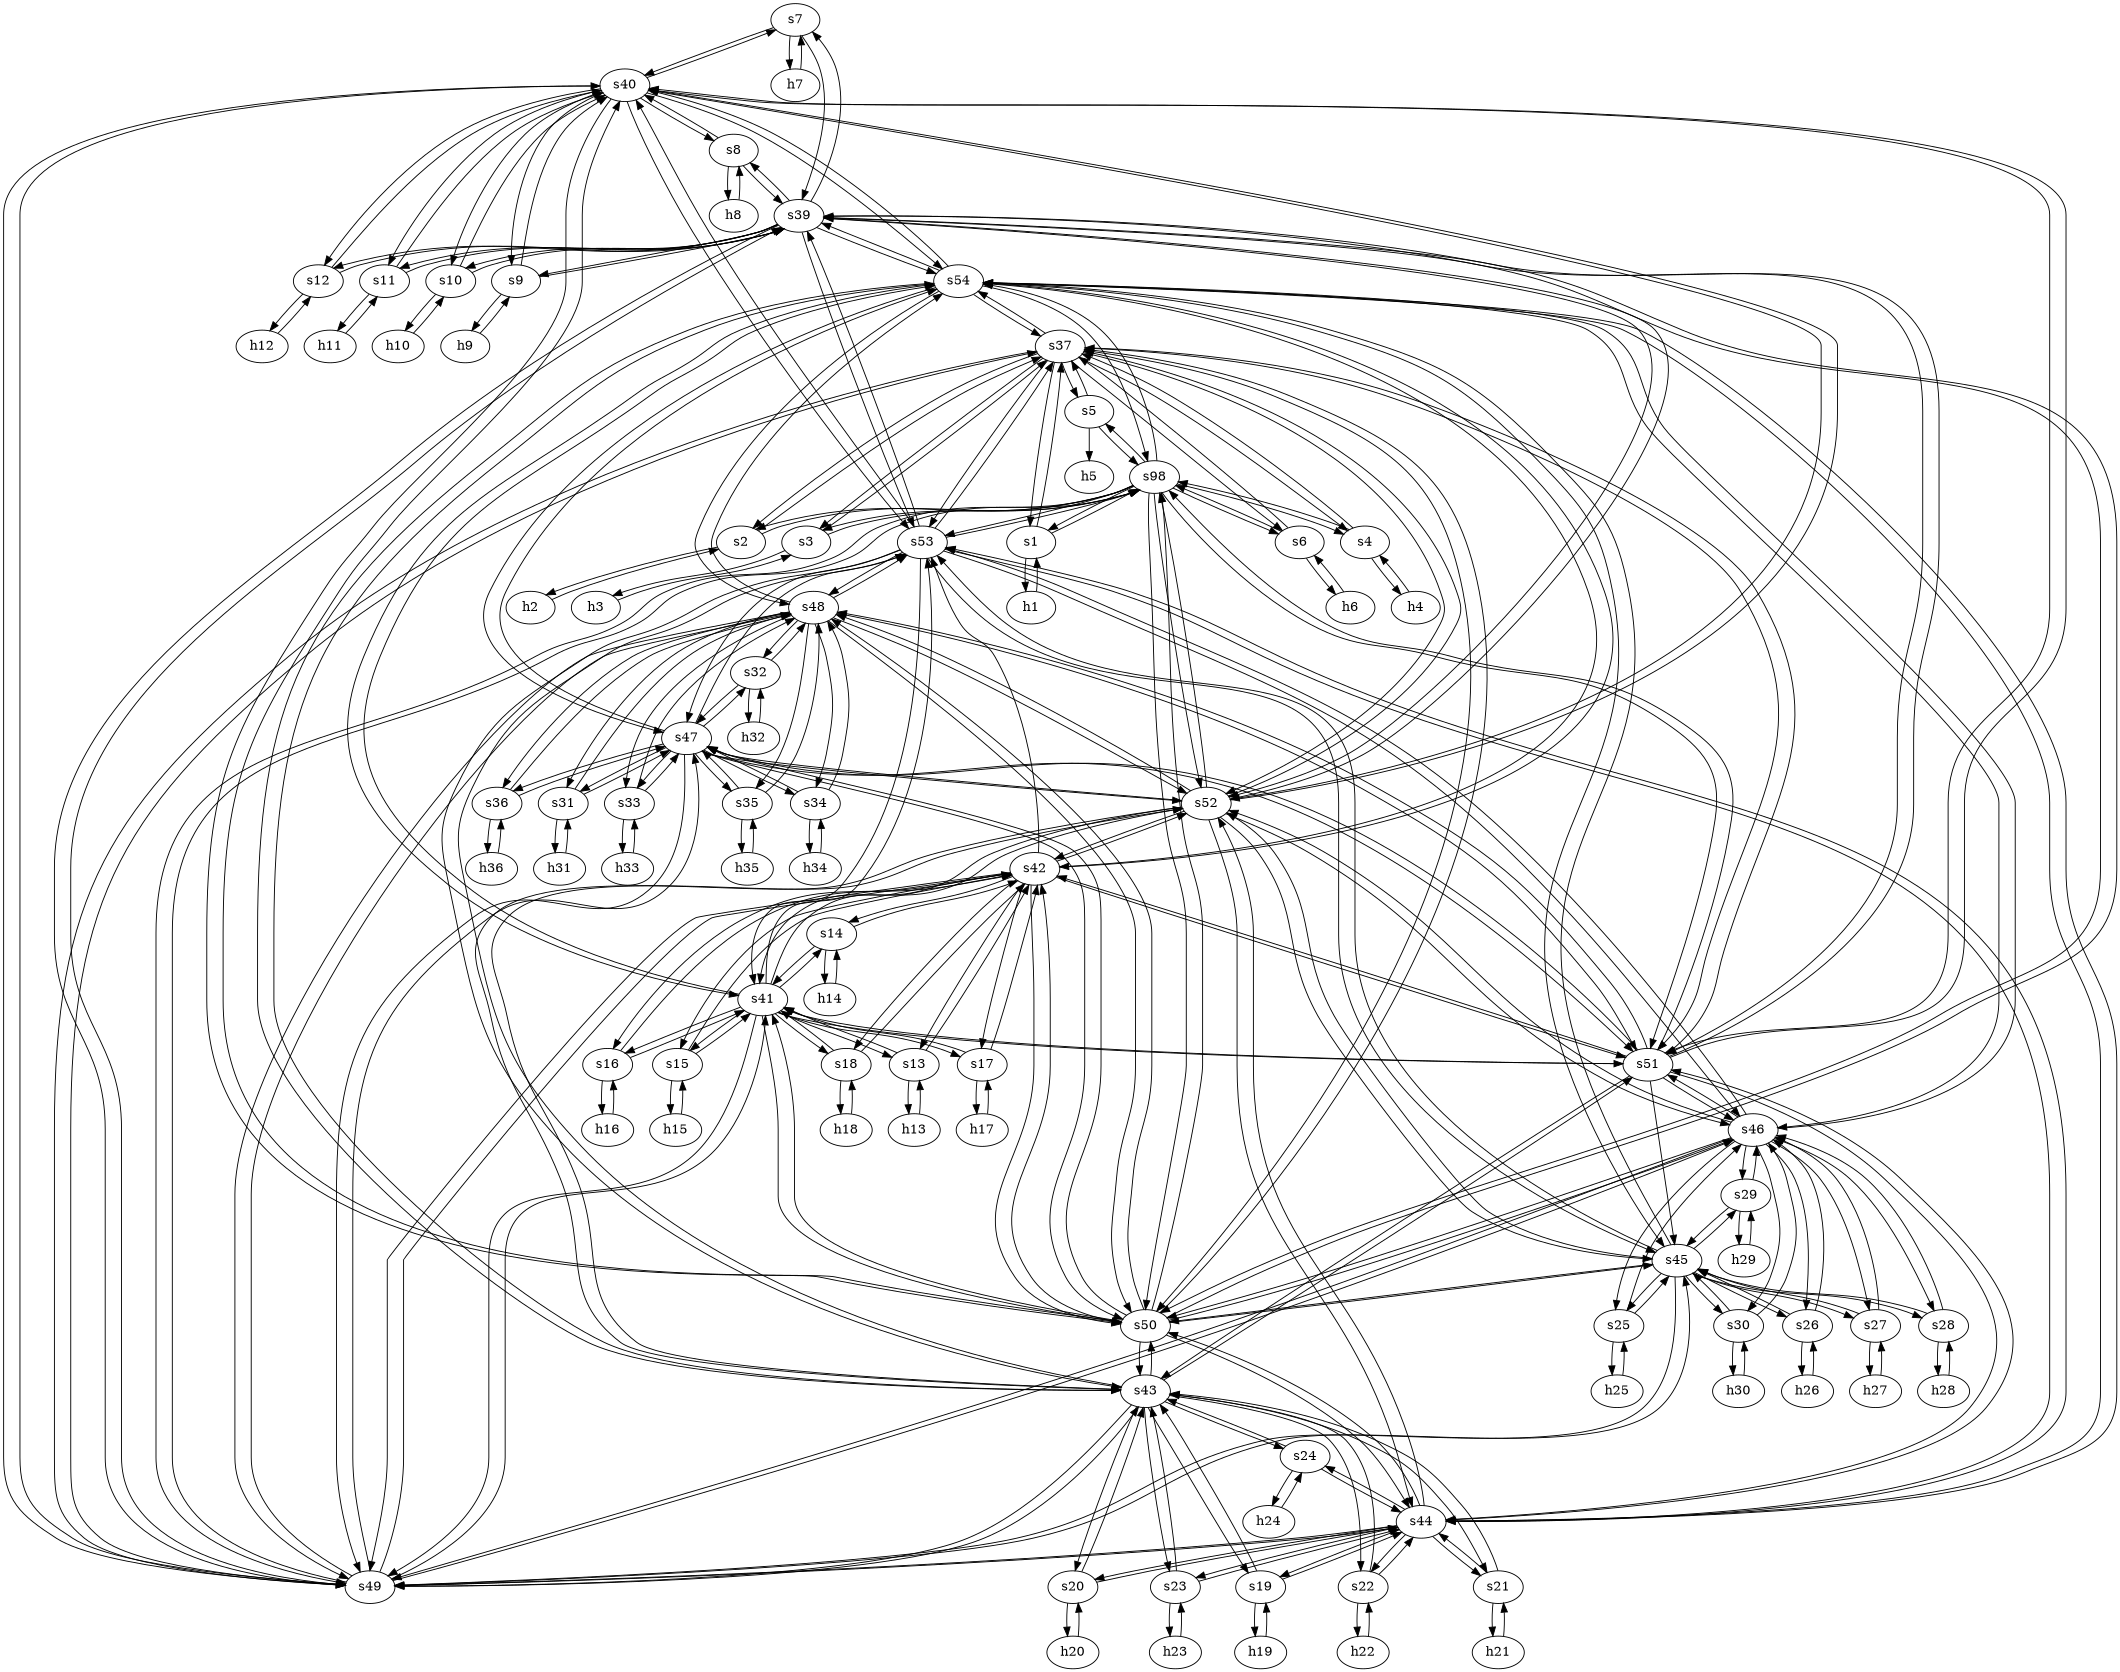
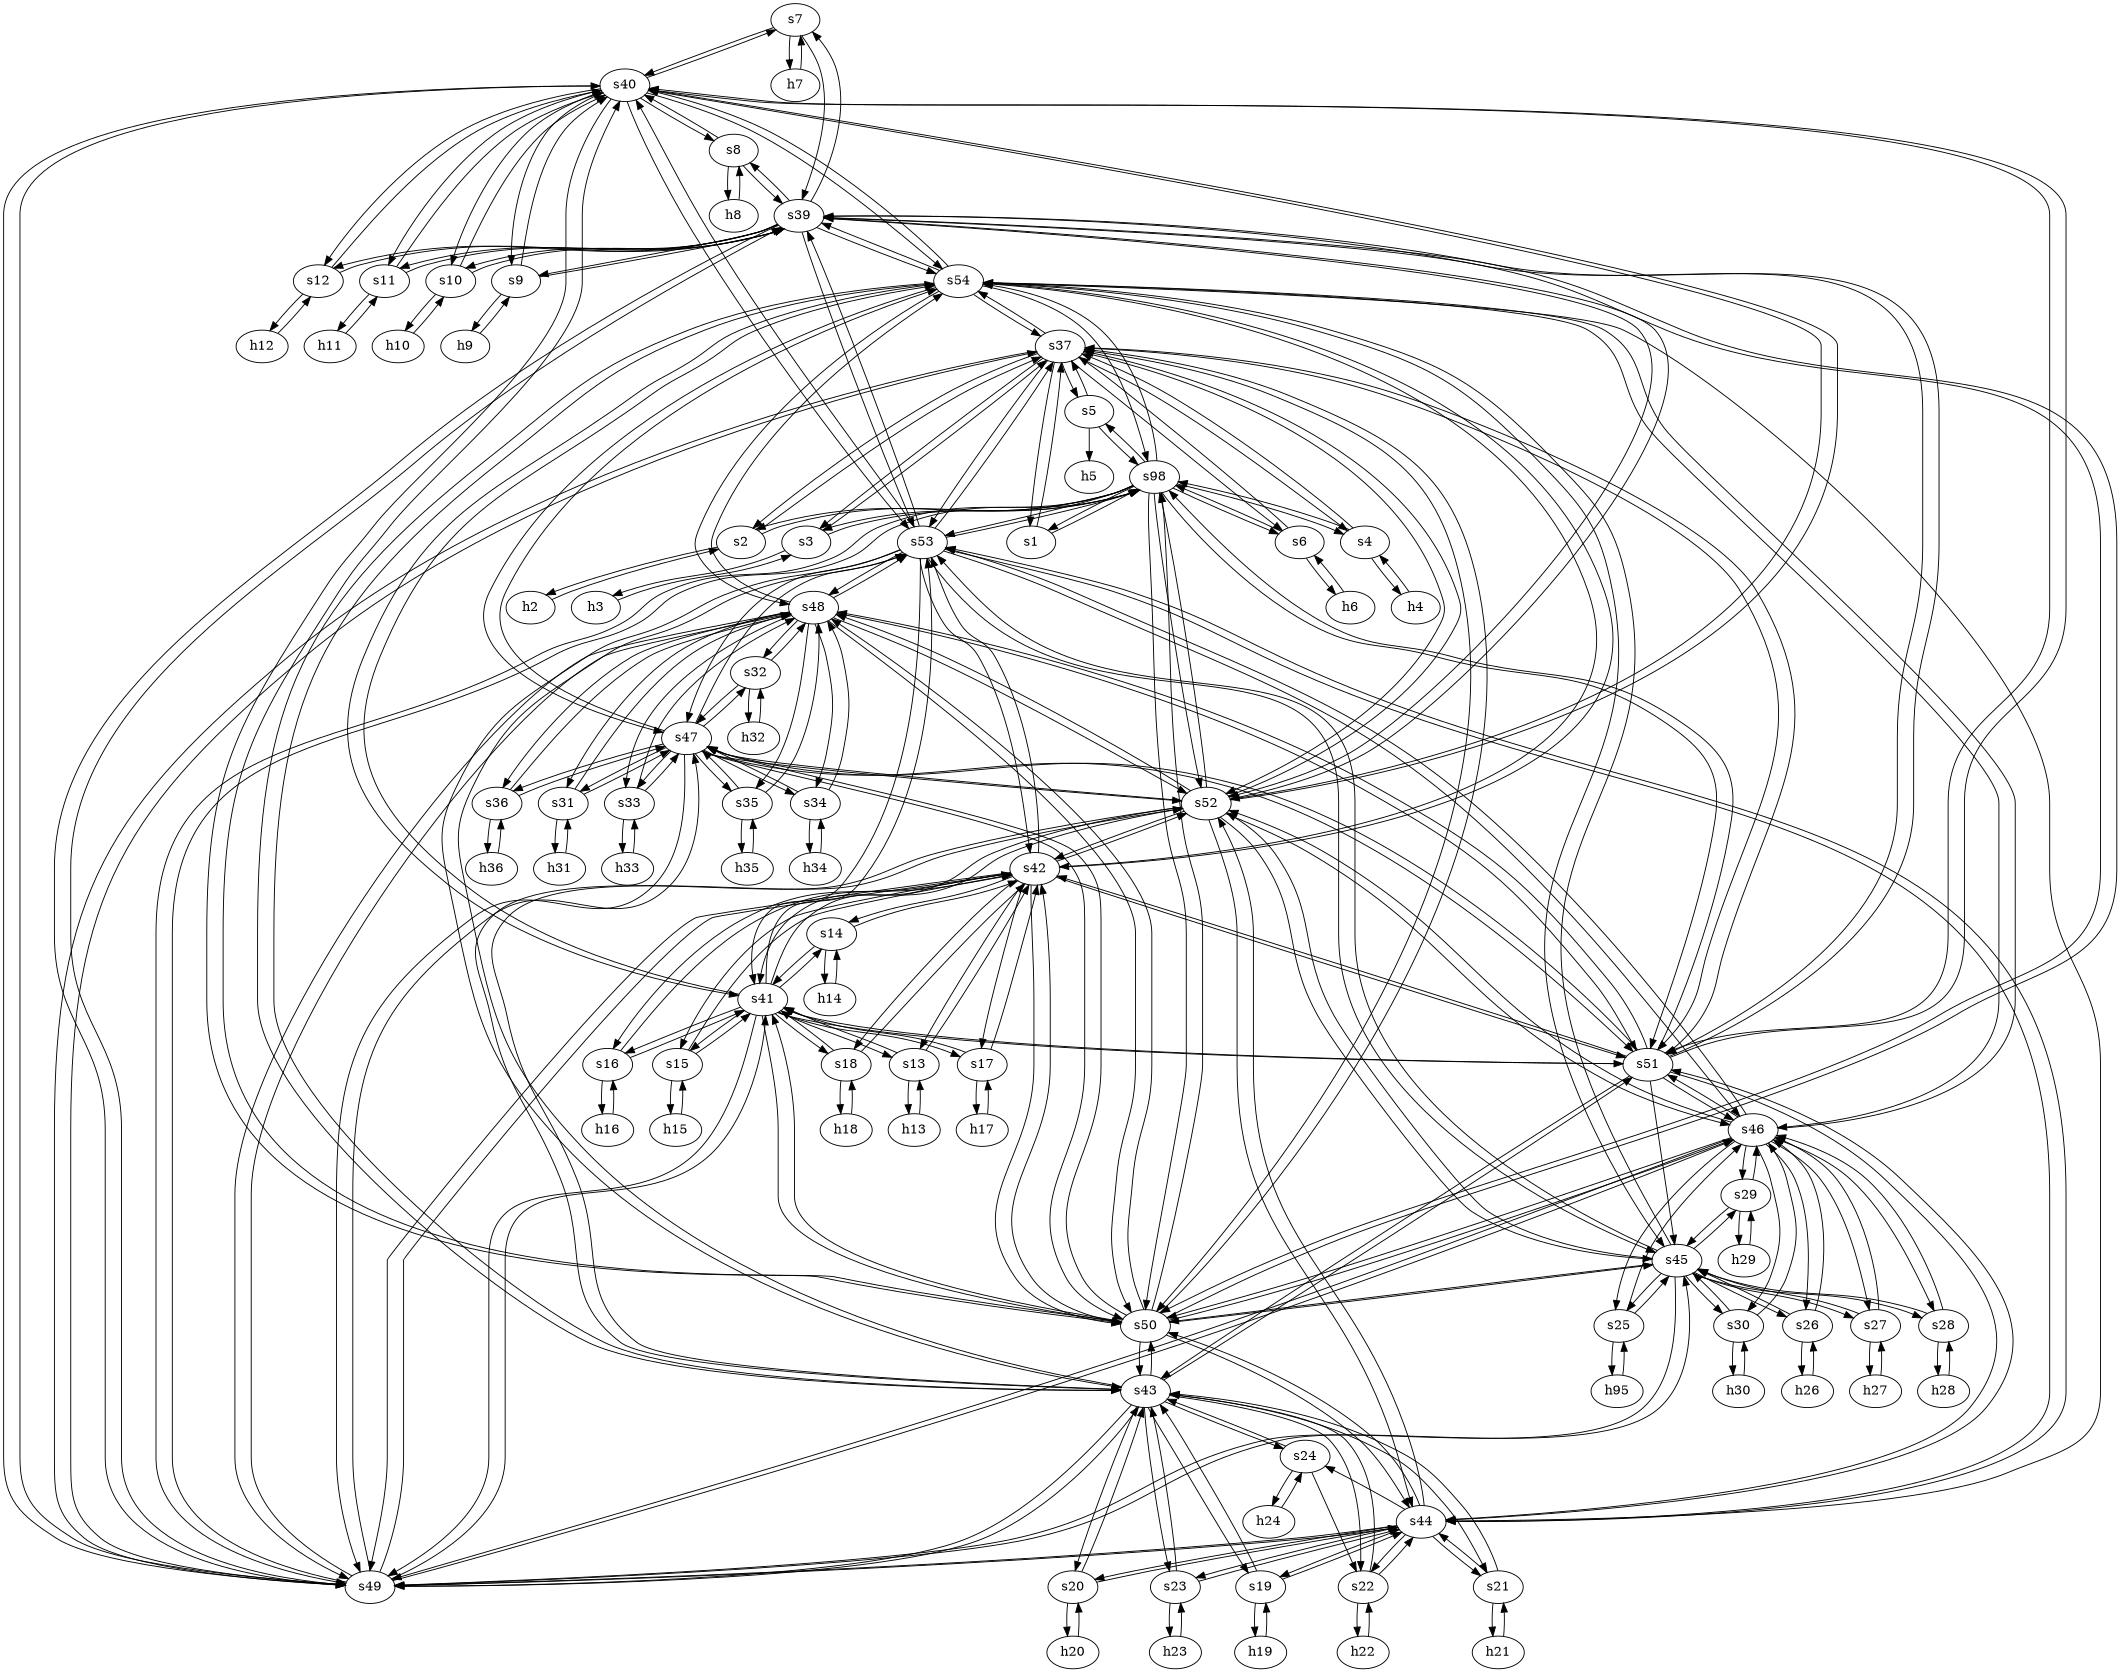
node "h1": removed
edge "s53" -> "s42": added
edge "s44" -> "s54": removed
node "h25": label "h25" -> "h95"
edge "s24" -> "s44": now "s24" -> "s22"
